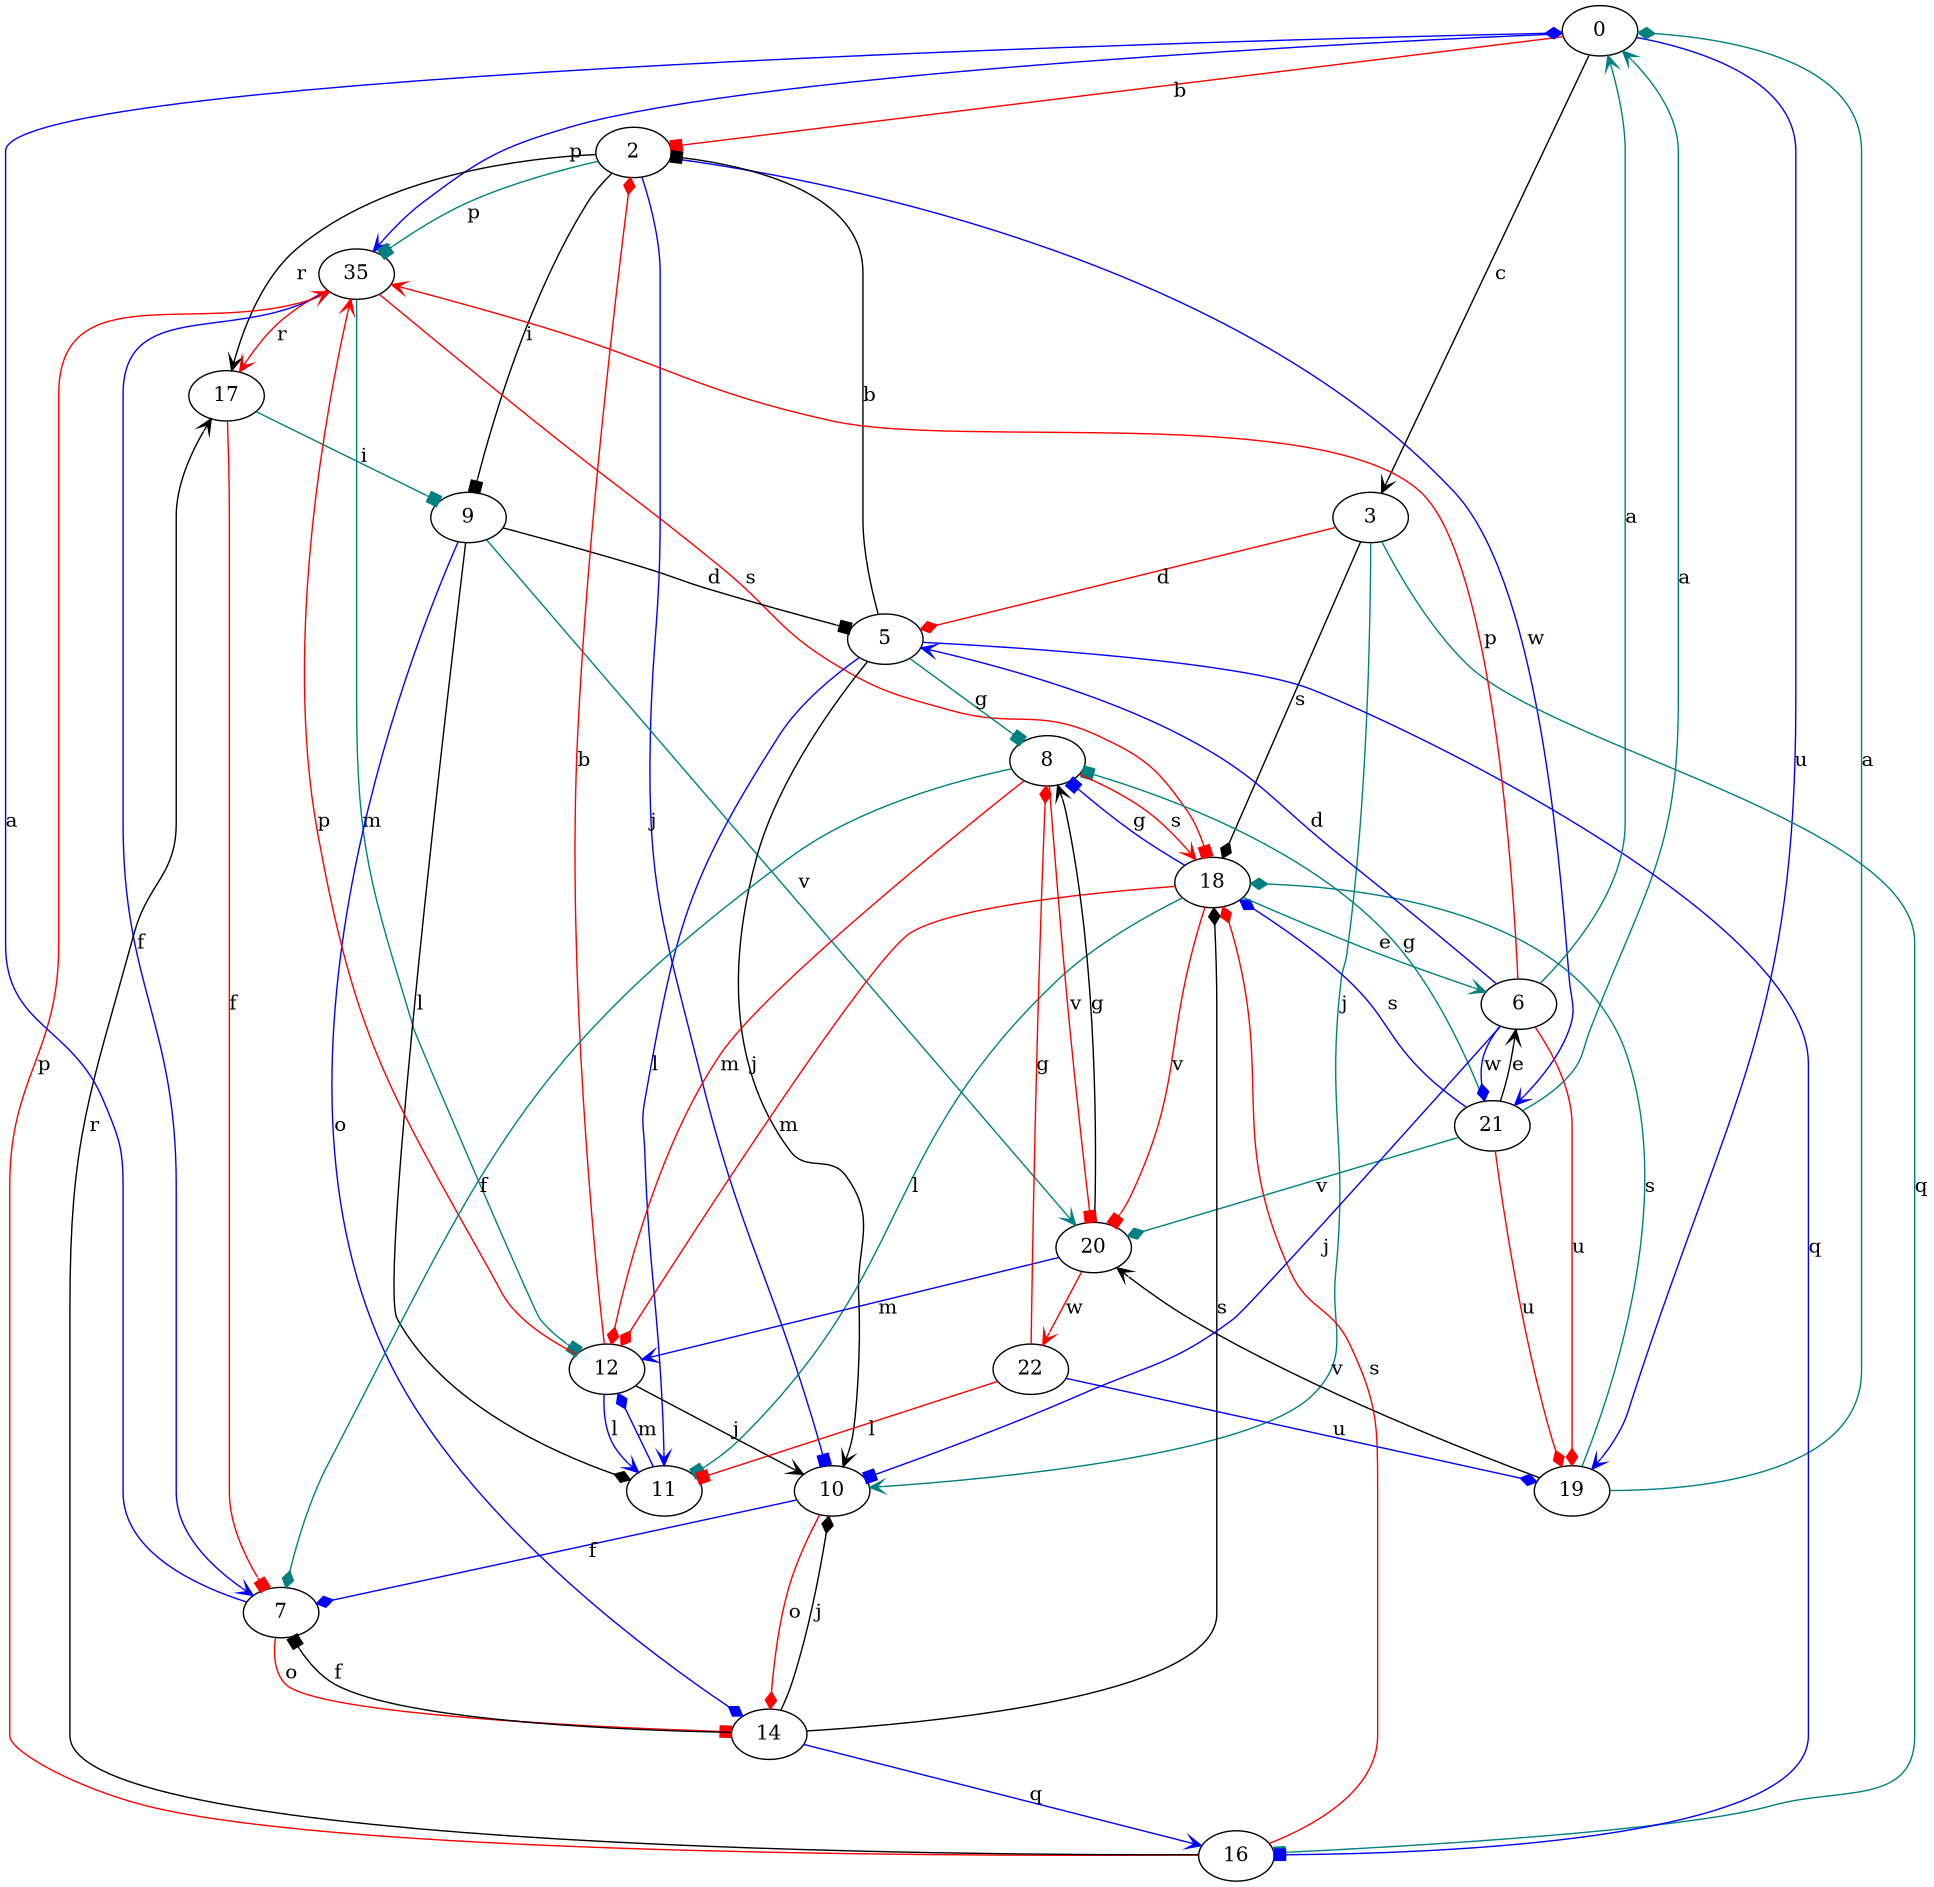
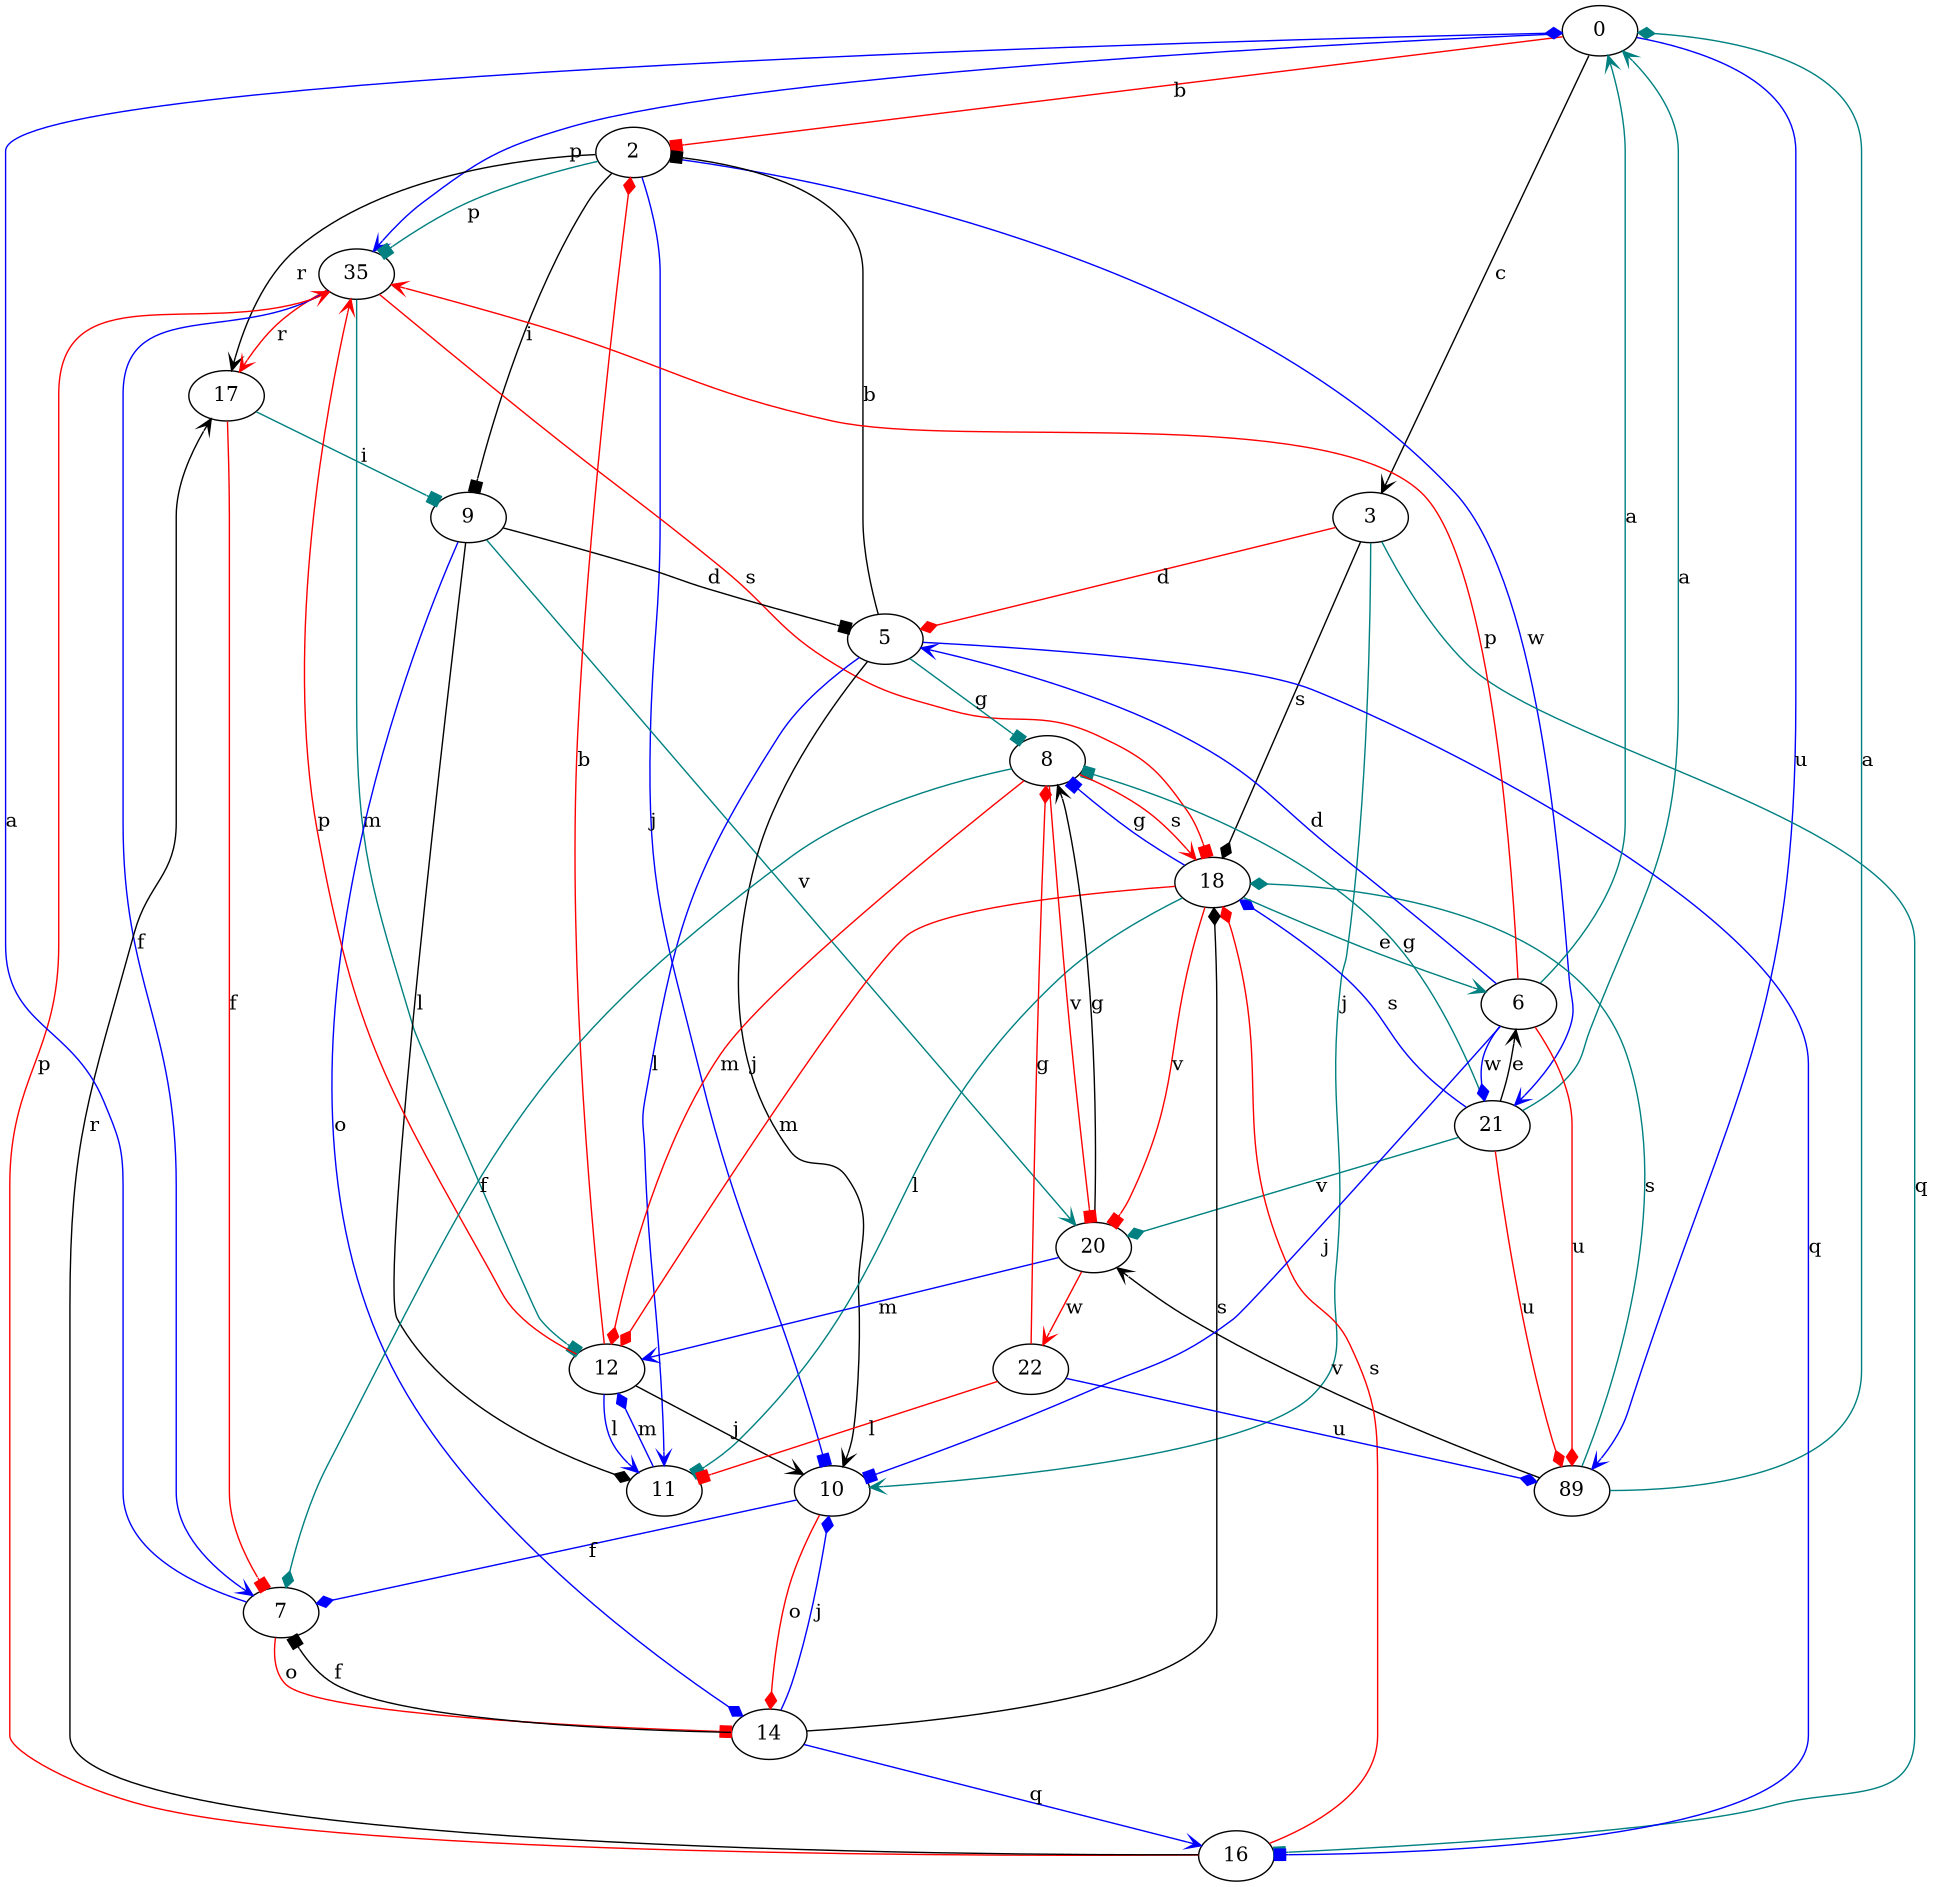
node "19": label "19" -> "89"
edge "14" -> "10": color black -> blue
